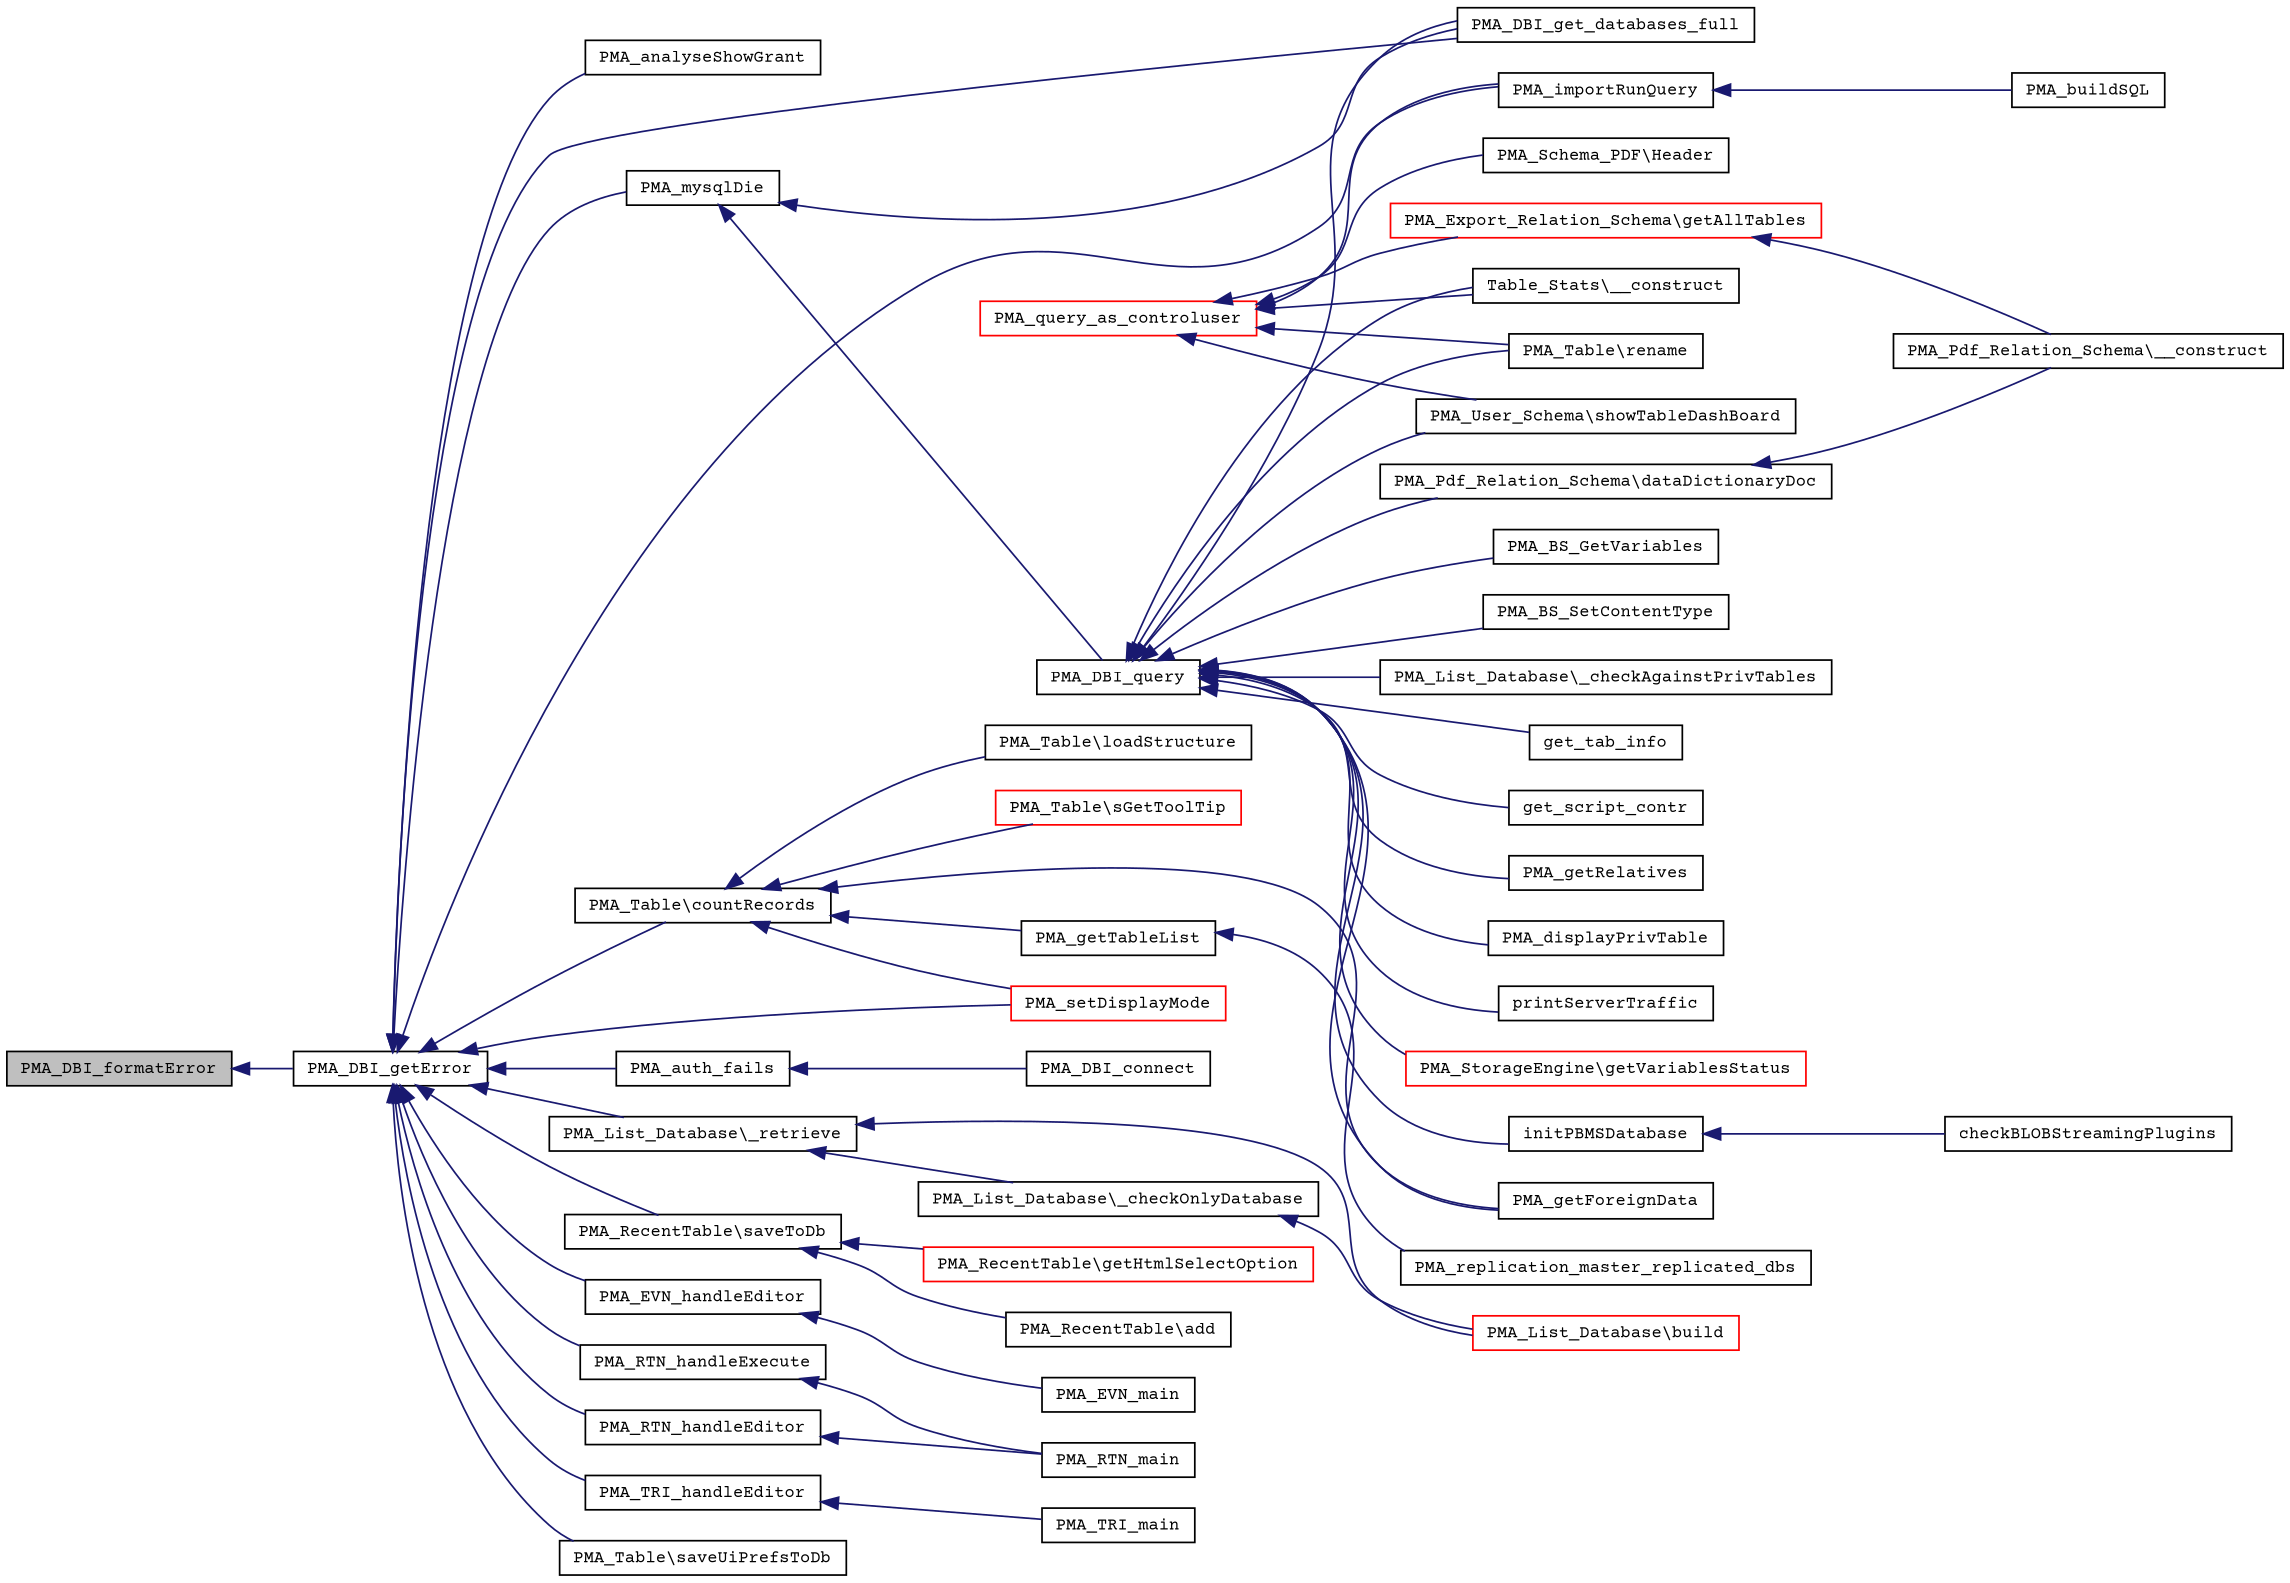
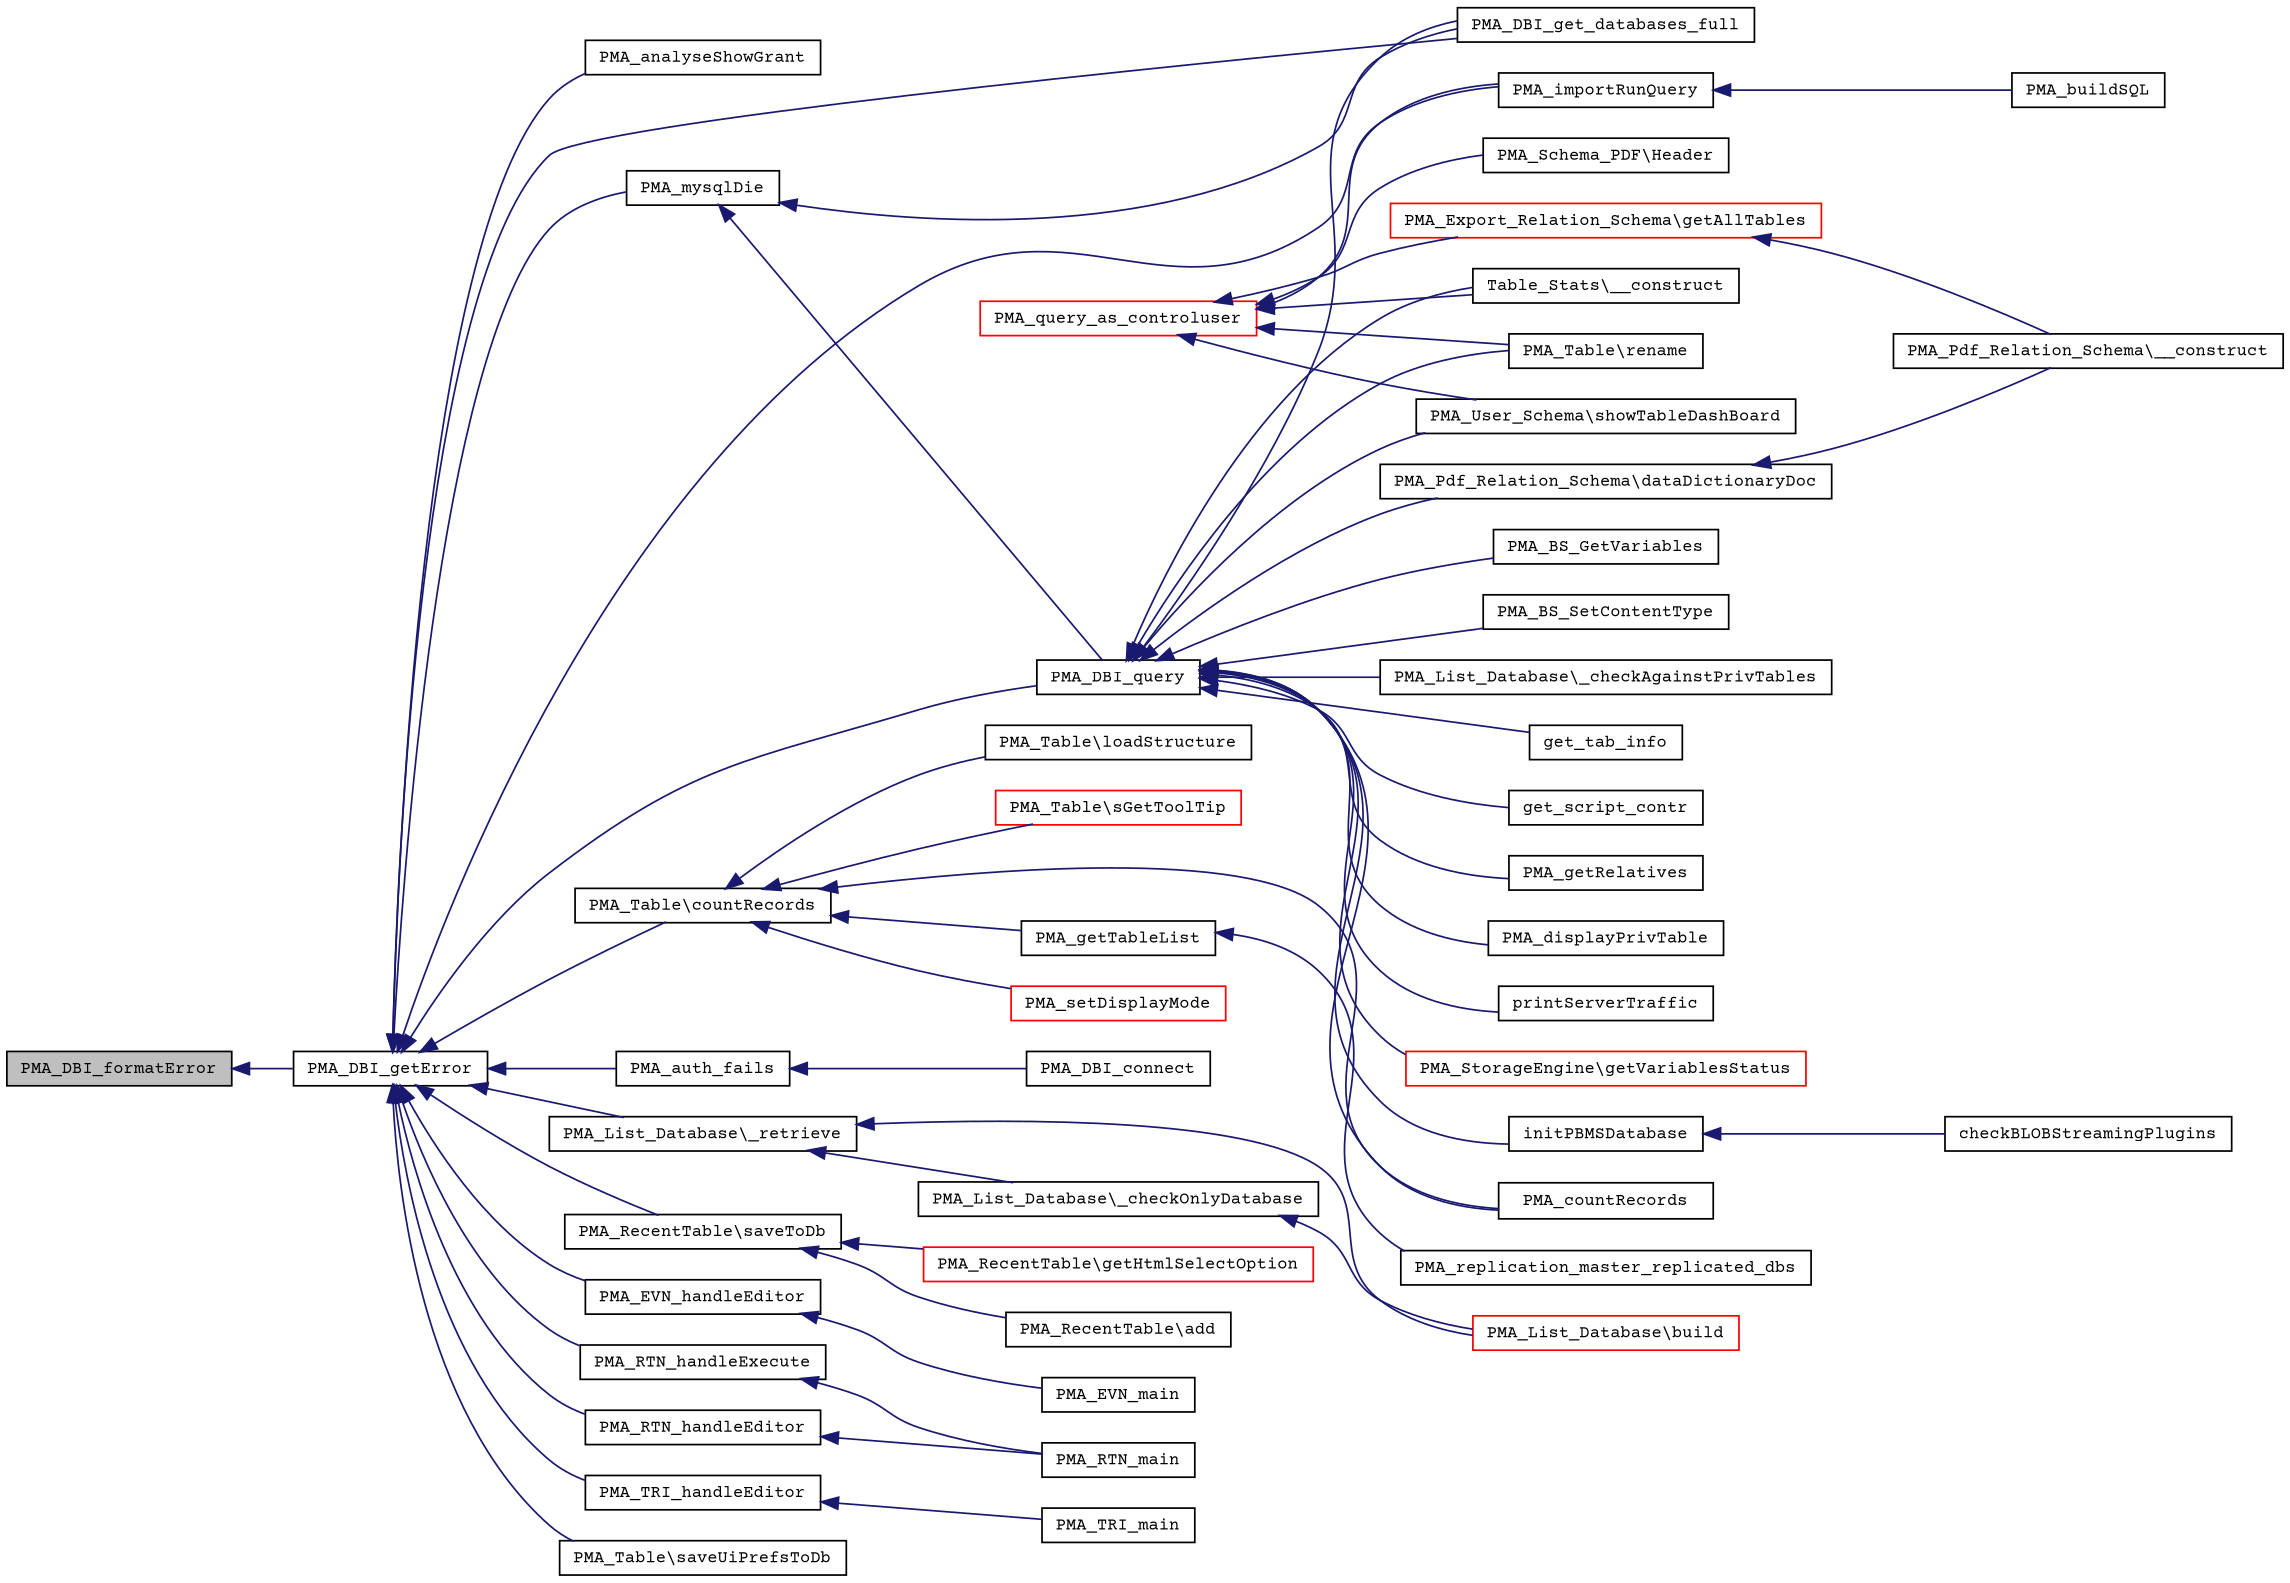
edge "PMA_setDisplayMode" -> "PMA_DBI_getError": now "PMA_DBI_query" -> "PMA_DBI_getError"
node "PMA_getForeignData": label "PMA_getForeignData" -> "PMA_countRecords"
